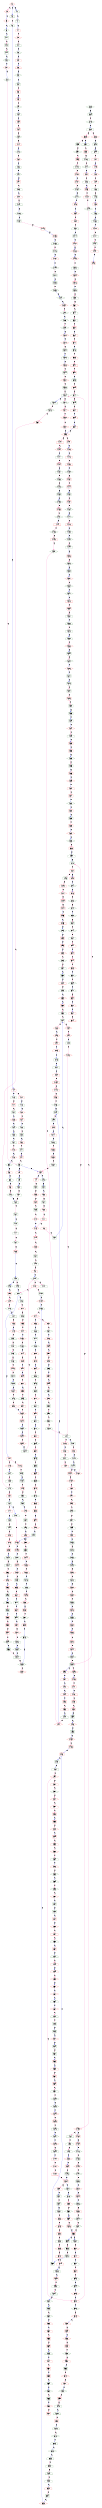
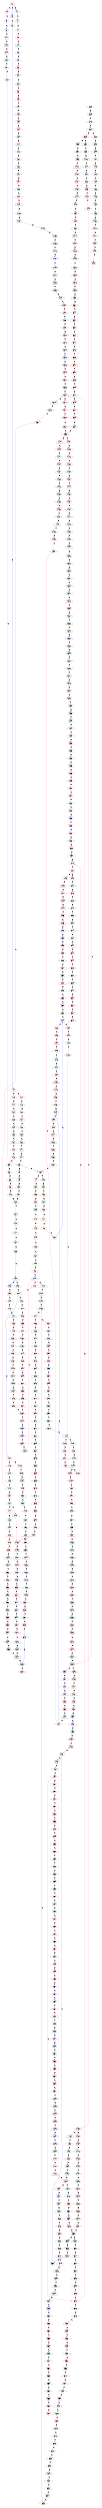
edge "S71" -> "S75": now "S71" -> "S76"
edge "S112" -> "S120": now "S111" -> "S120"
